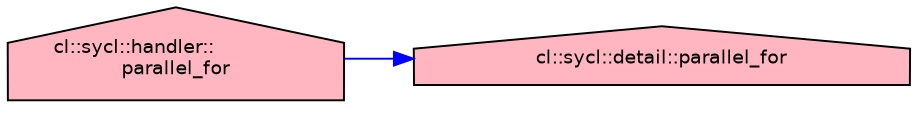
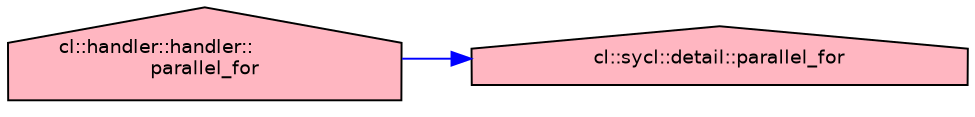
node "cl::sycl::handler:: parallel_for": label "cl::sycl::handler:: parallel_for" -> "cl::handler::handler:: parallel_for"
